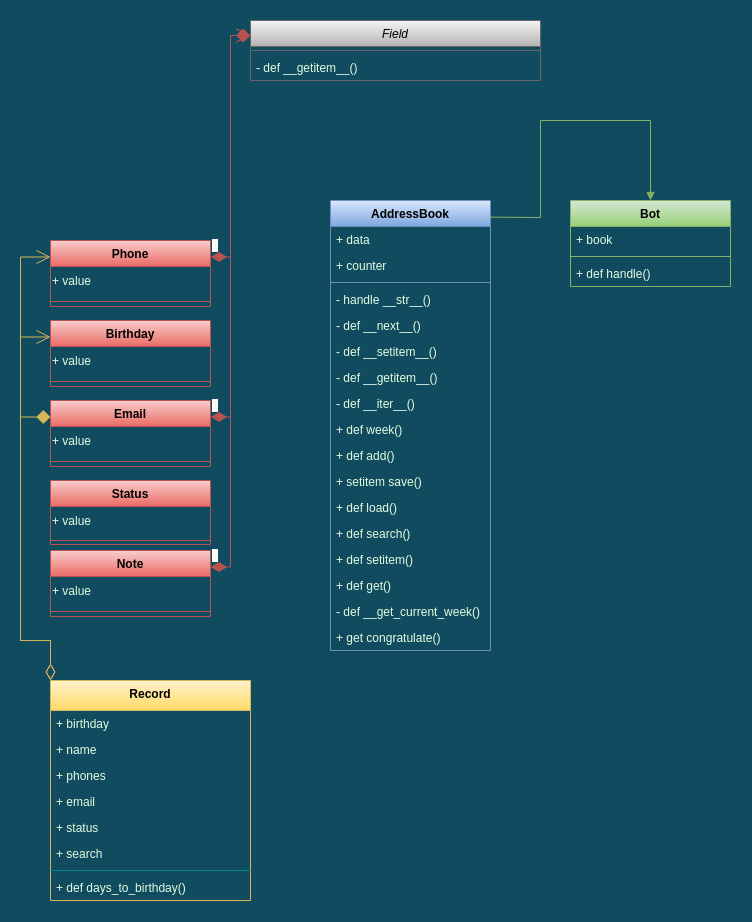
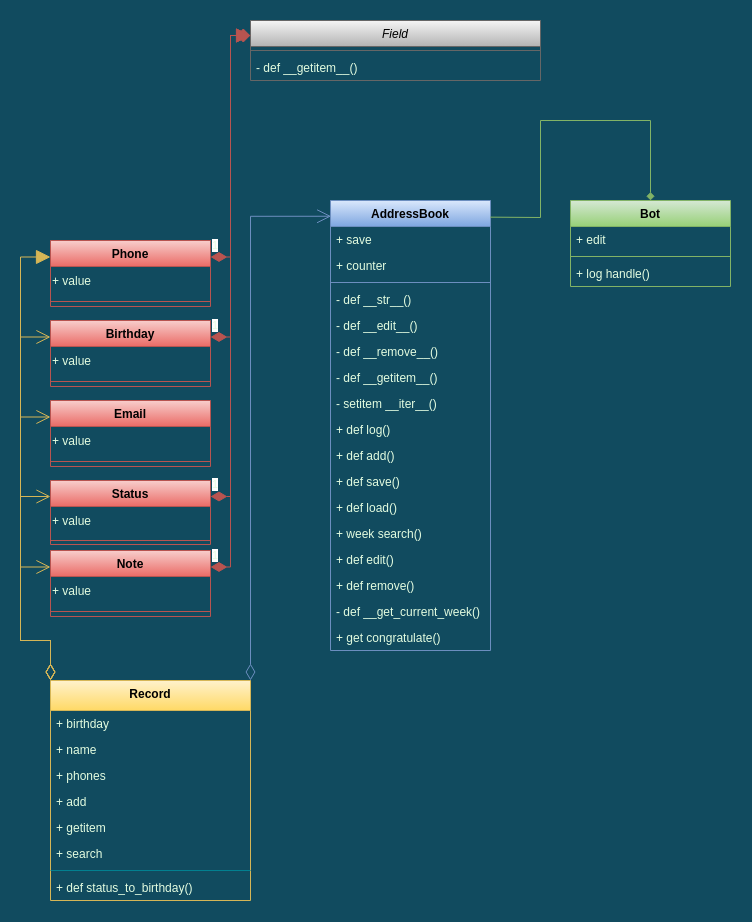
edge "AddressBook" -> "Bot": arrowhead block -> diamond
node "+ data": label "+ data" -> "+ save"
node "+ book": label "+ book" -> "+ edit"
edge "Phone" -- "Record": arrowhead open -> block
node "+ def handle()": label "+ def handle()" -> "+ log handle()"
node "- handle __str__()": label "- handle __str__()" -> "- def __str__()"
node "- def __next__()": label "- def __next__()" -> "- def __edit__()"
edge "Field" -- "Birthday": added, label "1"
node "- def __setitem__()": label "- def __setitem__()" -> "- def __remove__()"
edge "AddressBook" -- "Record": added
node "- def __iter__()": label "- def __iter__()" -> "- setitem __iter__()"
edge "Email" -- "Record": arrowhead diamond -> open
edge "Field" -- "Email": removed, label "1"
node "+ def week()": label "+ def week()" -> "+ def log()"
node "+ setitem save()": label "+ setitem save()" -> "+ def save()"
edge "Status" -- "Record": added
edge "Field" -- "Status": added, label "1"
edge "Field" -- "Note": arrowhead open -> block
node "+ def search()": label "+ def search()" -> "+ week search()"
node "+ def setitem()": label "+ def setitem()" -> "+ def edit()"
edge "Note" -- "Record": added
node "+ def get()": label "+ def get()" -> "+ def remove()"
node "+ email": label "+ email" -> "+ add"
node "+ status": label "+ status" -> "+ getitem"
node "+ def days_to_birthday()": label "+ def days_to_birthday()" -> "+ def status_to_birthday()"
